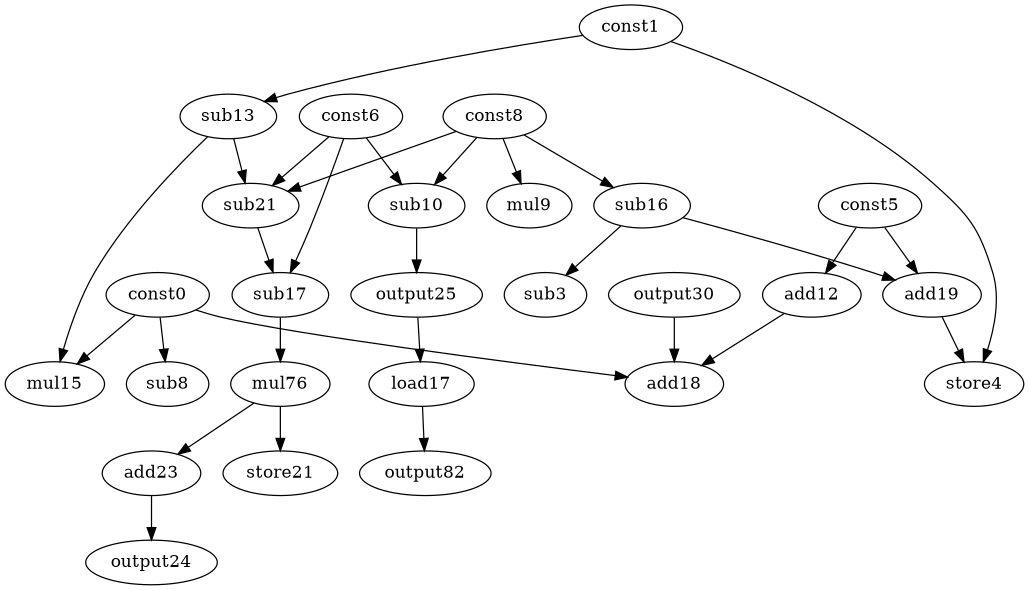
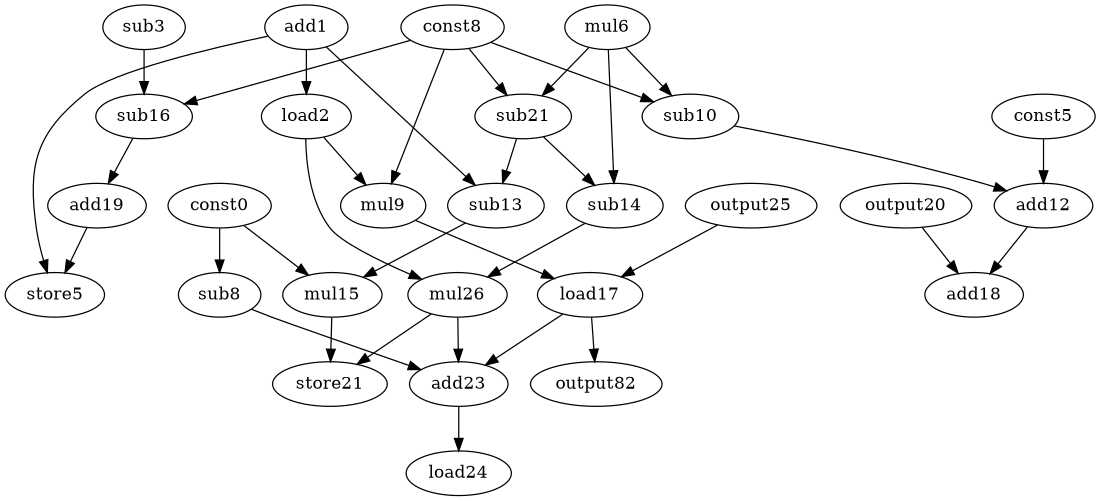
node "const1": label "const1" -> "add1"
node "load2": added
node "const6": label "const6" -> "mul6"
edge "sub13" -> "sub21": reversed
edge "sub10" -> "output25": now "sub10" -> "add12"
edge "const5" -> "add19": removed
edge "sub16" -> "sub3": reversed
edge "mul9" -> "load17": added
node "sub17": label "sub17" -> "sub14"
node "output30": label "output30" -> "output20"
edge "mul15" -> "store21": added
edge "sub8" -> "add23": added
edge "load17" -> "add23": added
edge "const0" -> "add18": removed
node "mul76": label "mul76" -> "mul26"
node "store4": label "store4" -> "store5"
node "output24": label "output24" -> "load24"
